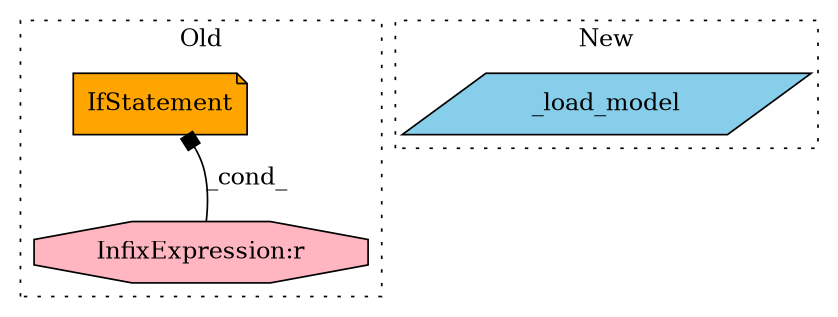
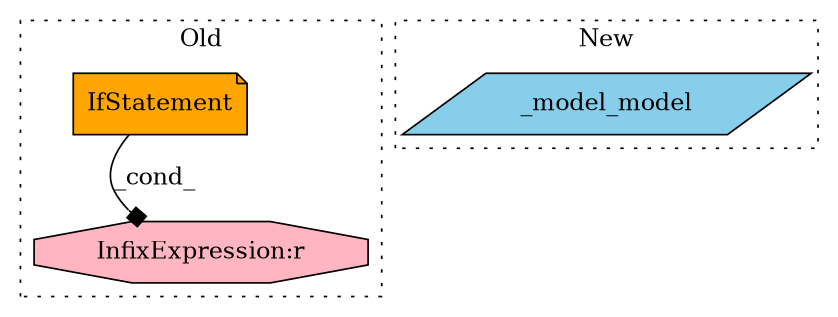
node "_load_model": label "_load_model" -> "_model_model"
edge "InfixExpression:r" -> "IfStatement": reversed
